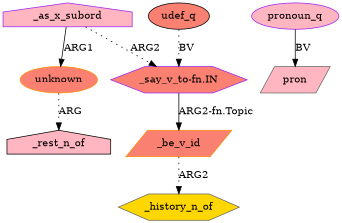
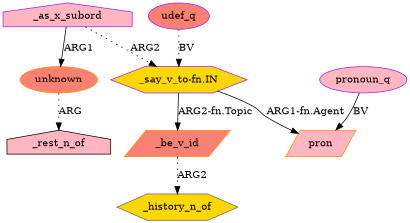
node "udef_q": color black -> purple
node "_say_v_to-fn.IN": fillcolor salmon -> gold
node "pron": color gray40 -> darkorange
edge "_say_v_to-fn.IN" -> "pron": added, label "ARG1-fn.Agent"
